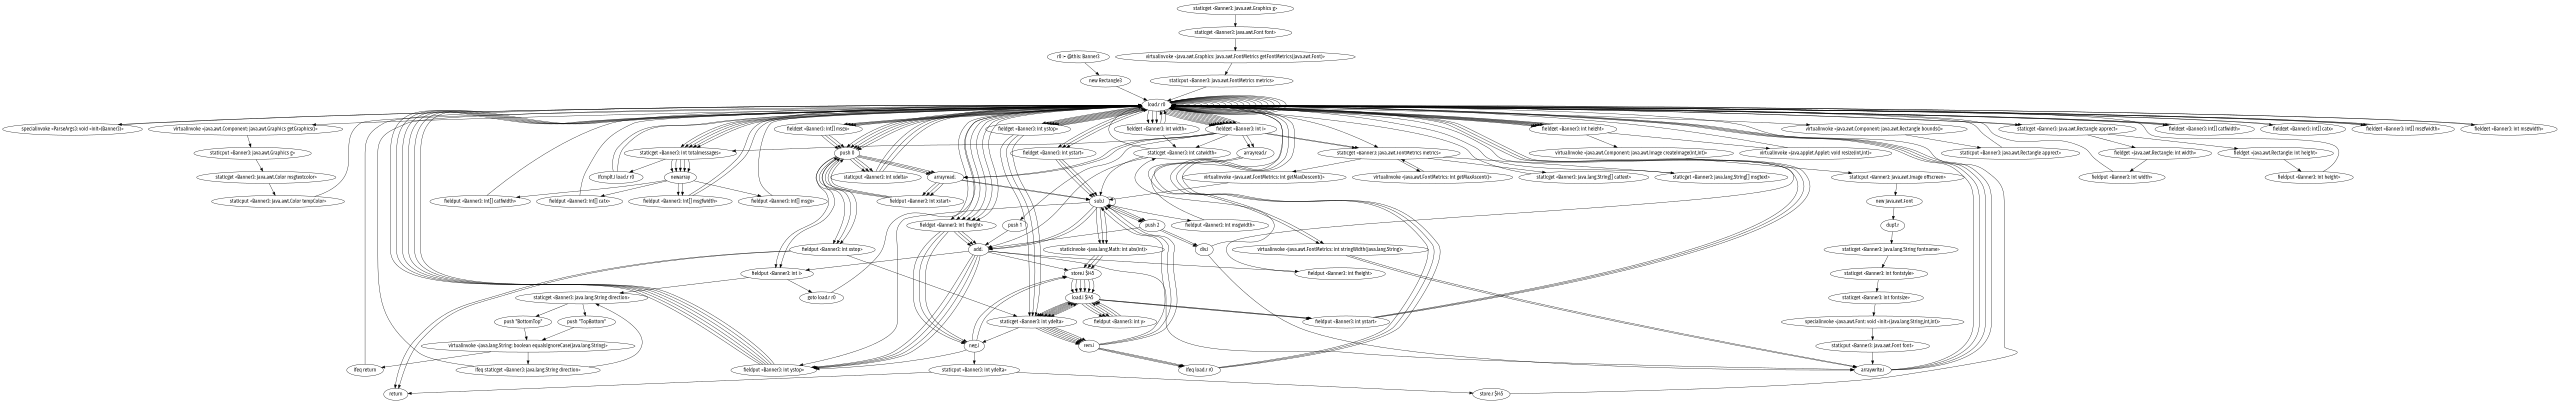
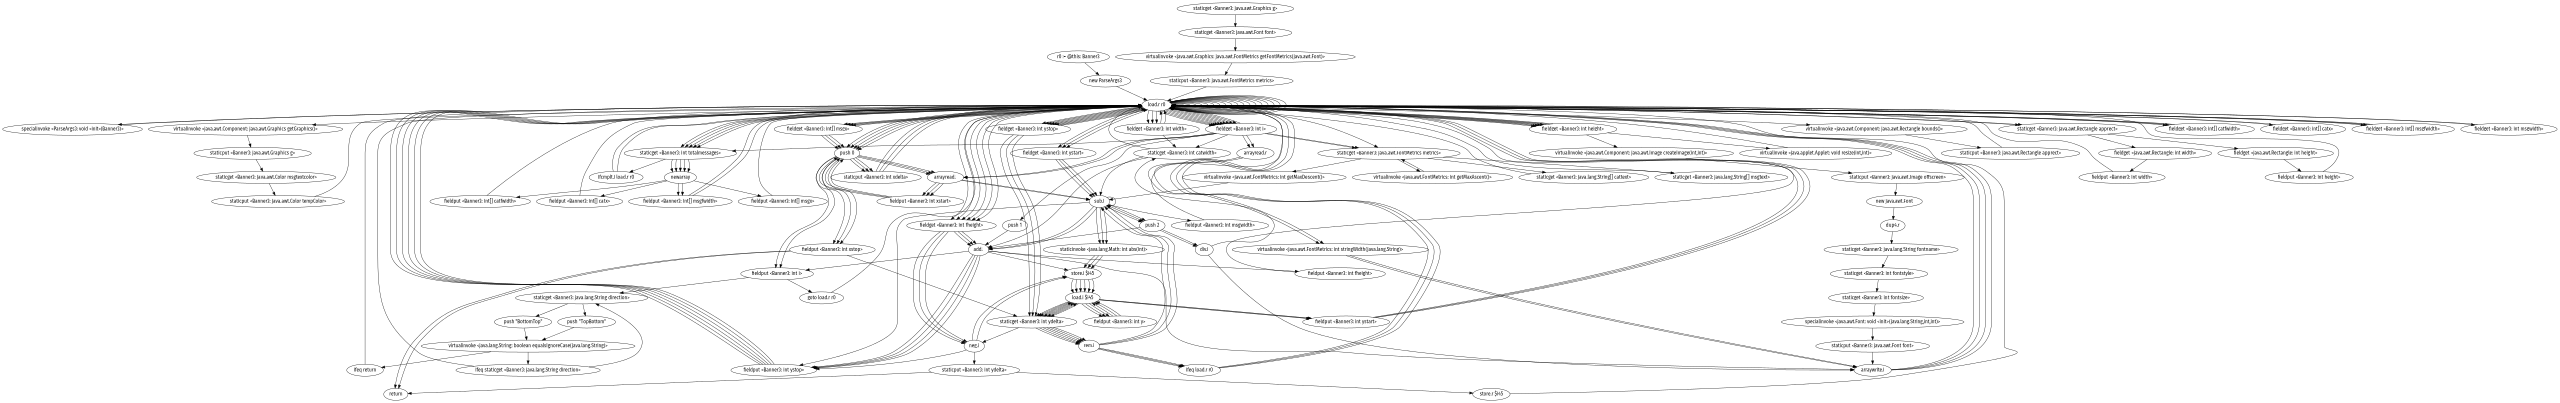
node "new Rectangle3": label "new Rectangle3" -> "new ParseArgs3"
node "dup1.r": label "dup1.r" -> "dup4.r"
